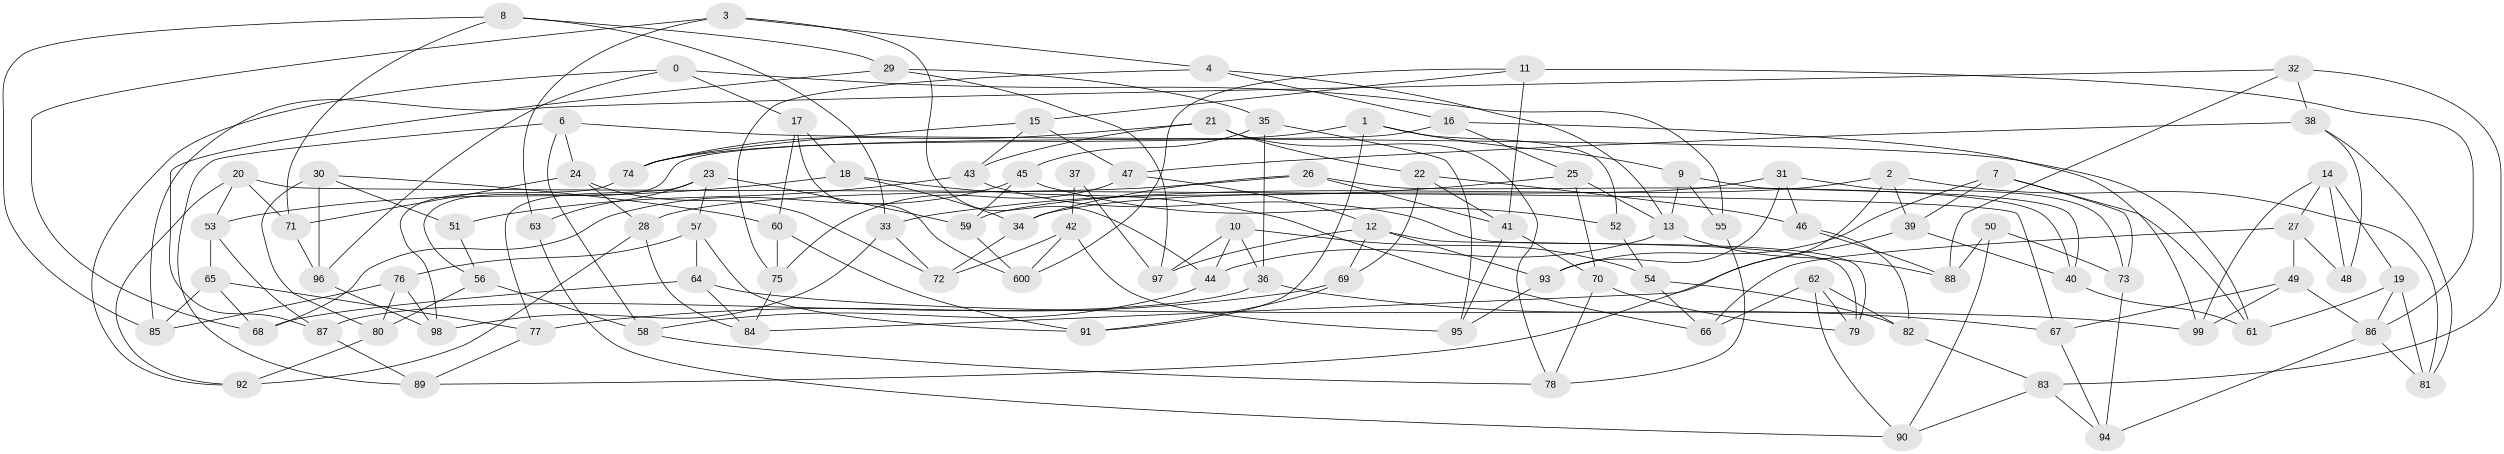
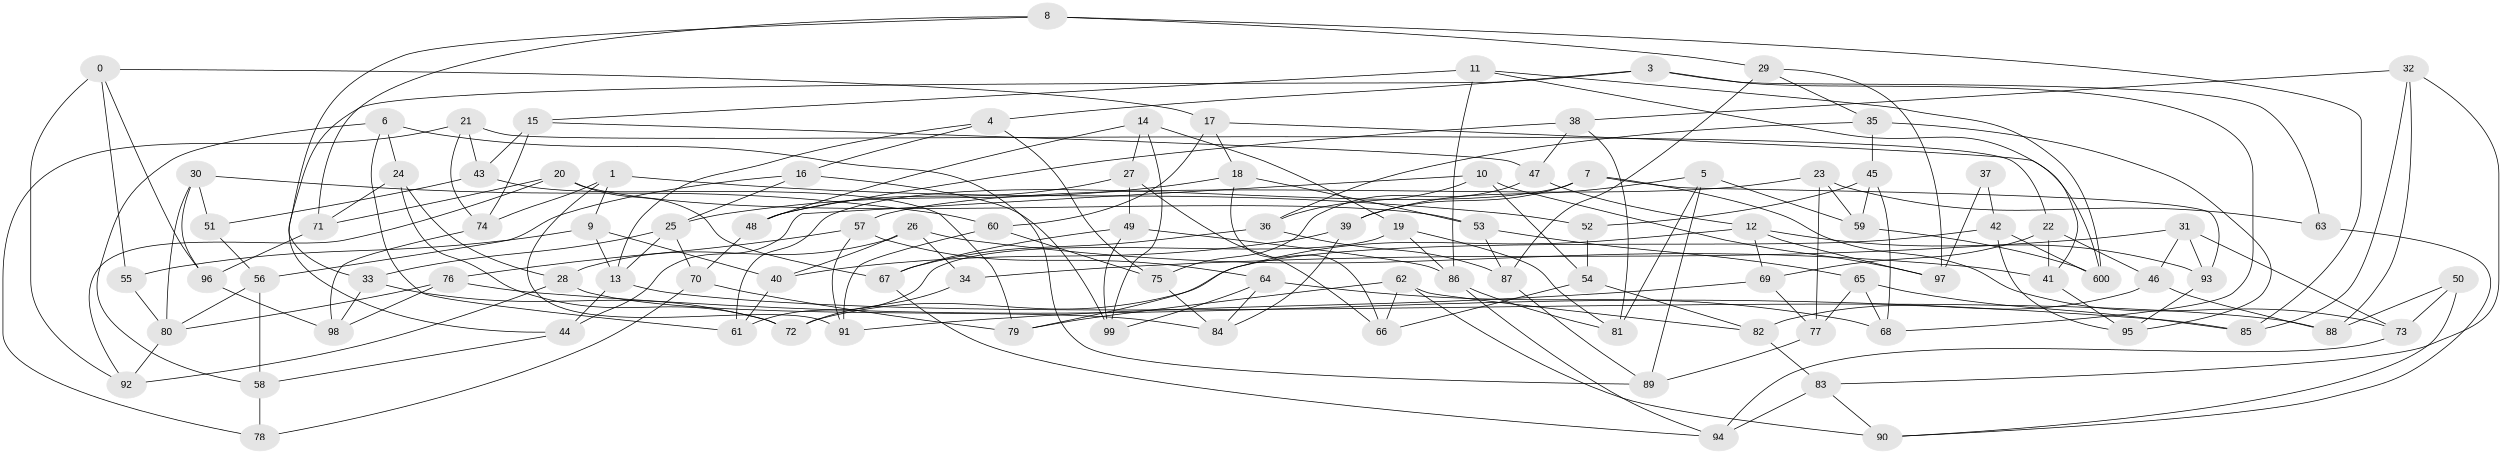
node "2": label "2" -> "5"
edge "18" -- "34": now "18" -- "25"
edge "41" -- "70": now "48" -- "70"
edge "55" -- "78": now "55" -- "80"
